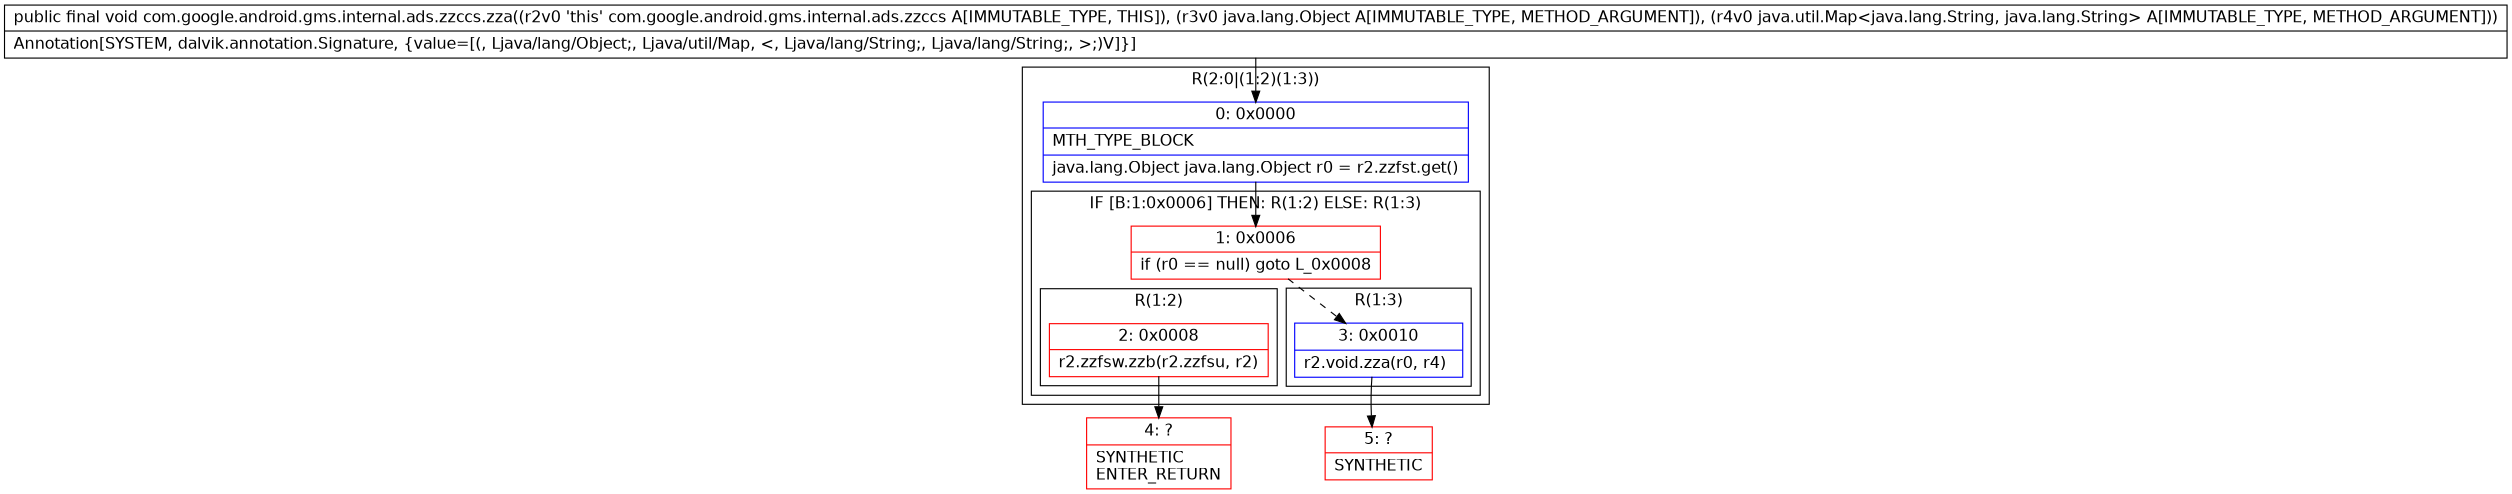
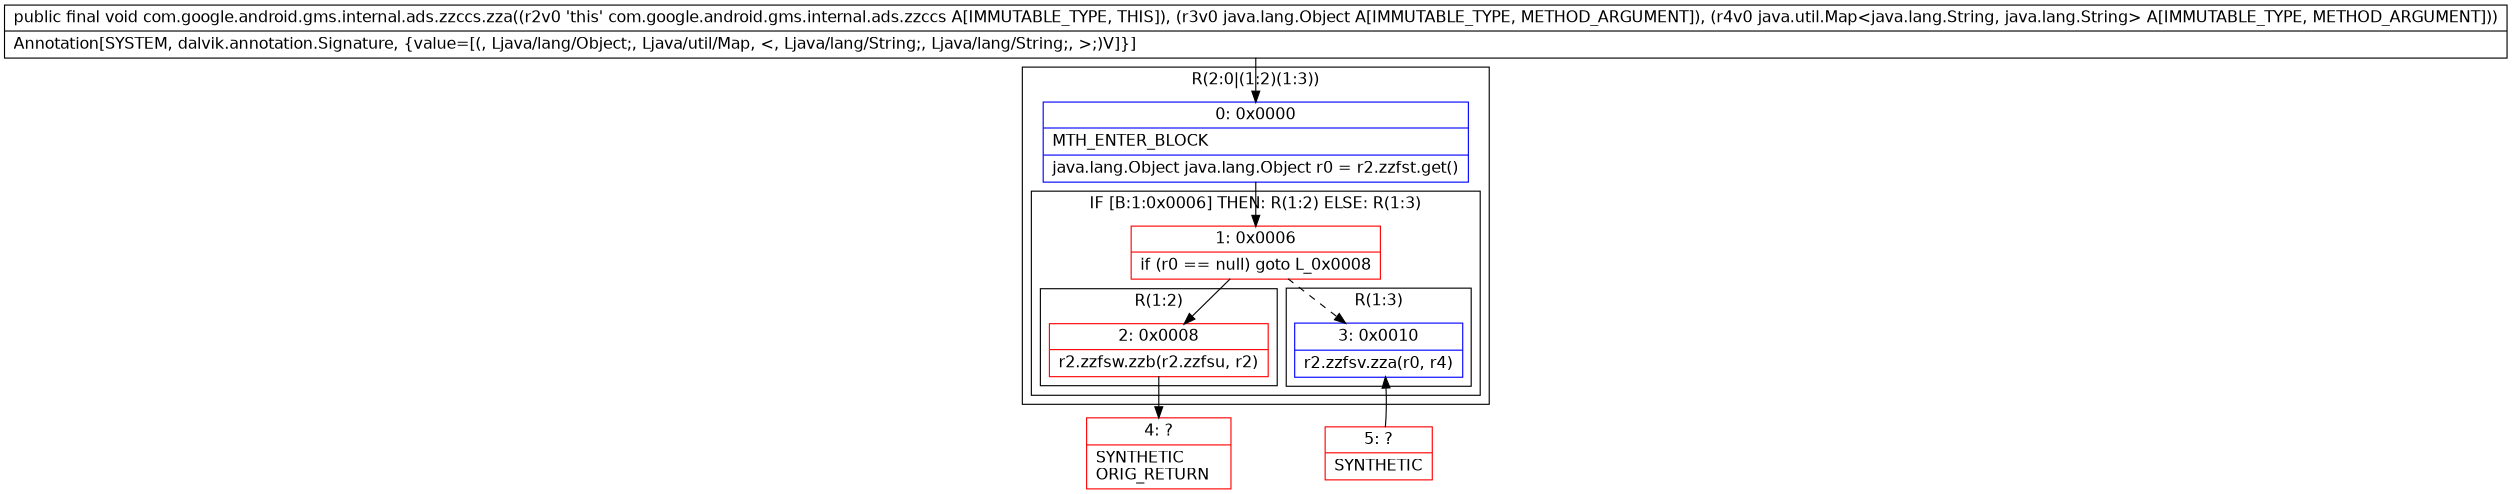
node "0: 0x0000": text "MTH_TYPE_BLOCK" -> "MTH_ENTER_BLOCK"
edge "1: 0x0006" -> "2: 0x0008": added
node "3: 0x0010": text "r2.void.zza(r0, r4)" -> "r2.zzfsv.zza(r0, r4)"
edge "3: 0x0010" -> "5: ?": reversed
node "4: ?": text "ENTER_RETURN" -> "ORIG_RETURN"
